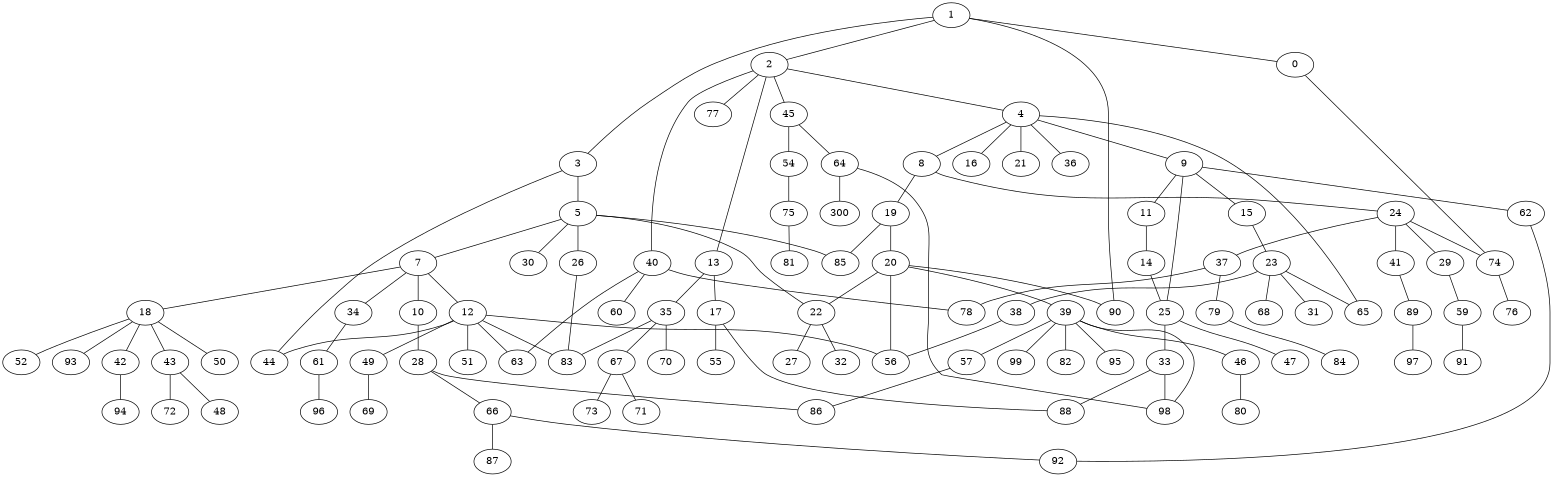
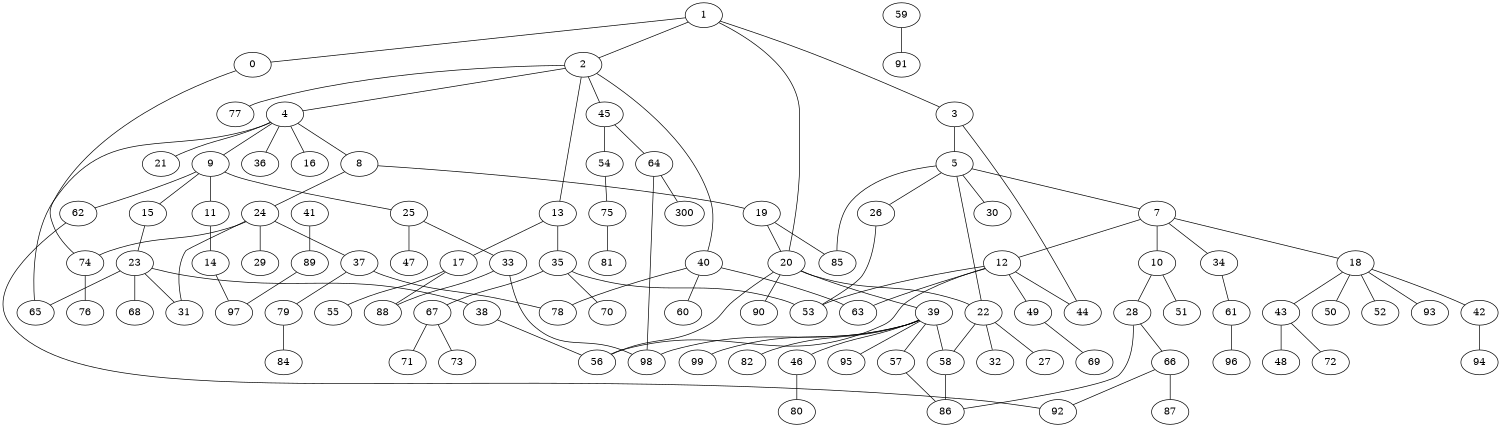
edge "1" -- "90": now "1" -- "20"
edge "24" -- "41": now "24" -- "31"
edge "14" -- "25": now "14" -- "97"
edge "29" -- "59": removed
edge "12" -- "51": now "10" -- "51"
node "83": label "83" -> "53"
node "58": added
